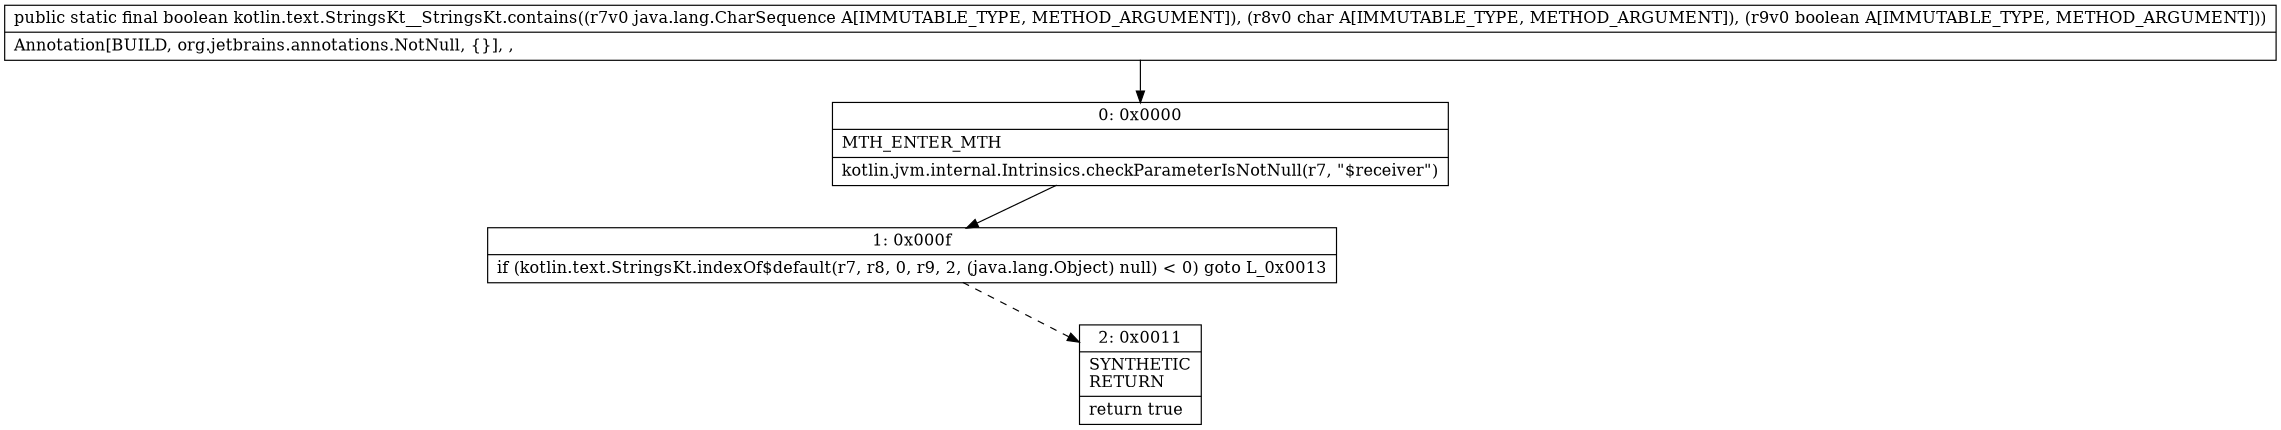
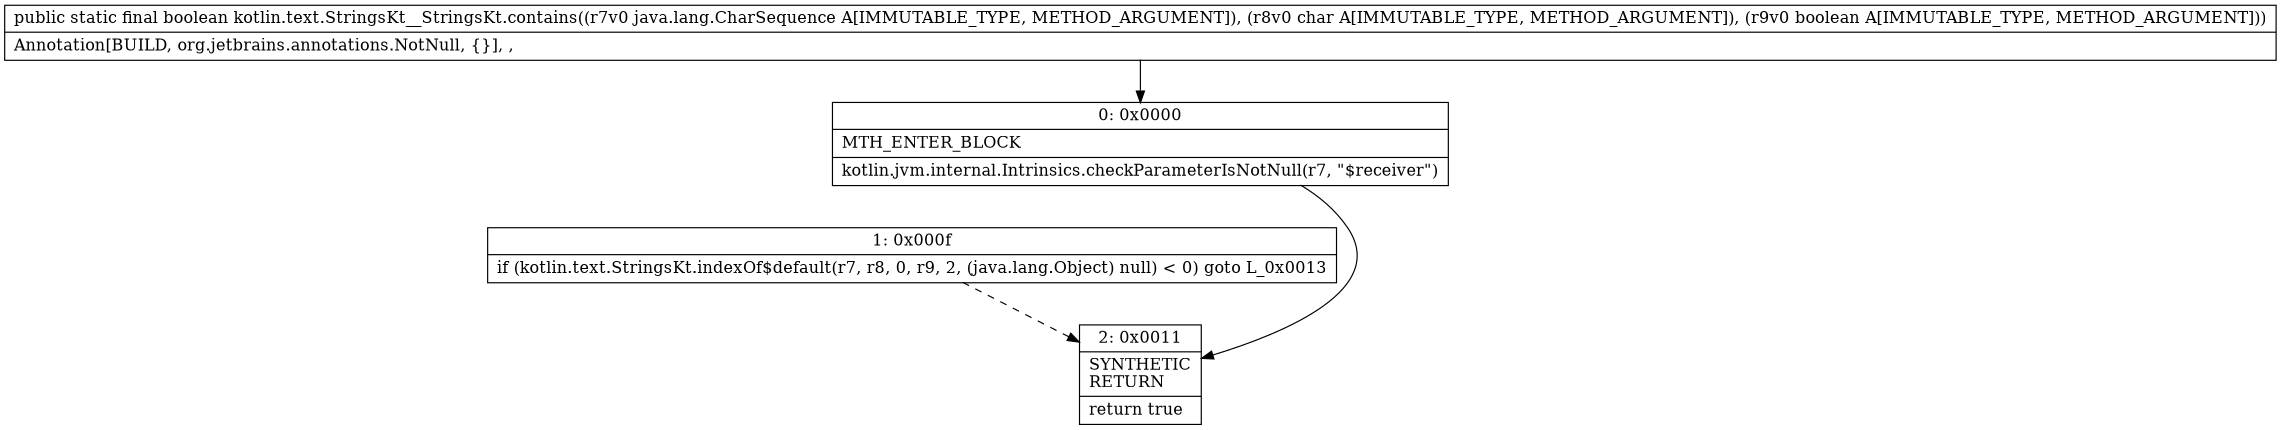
node "0: 0x0000": text "MTH_ENTER_MTH" -> "MTH_ENTER_BLOCK"
edge "0: 0x0000" -> "1: 0x000f": now "0: 0x0000" -> "2: 0x0011"
